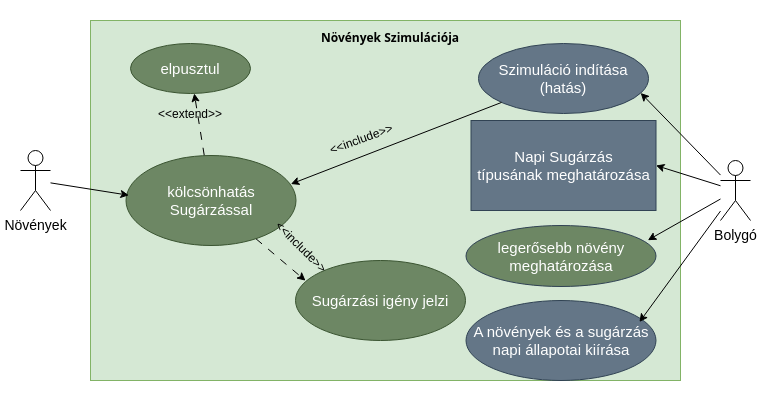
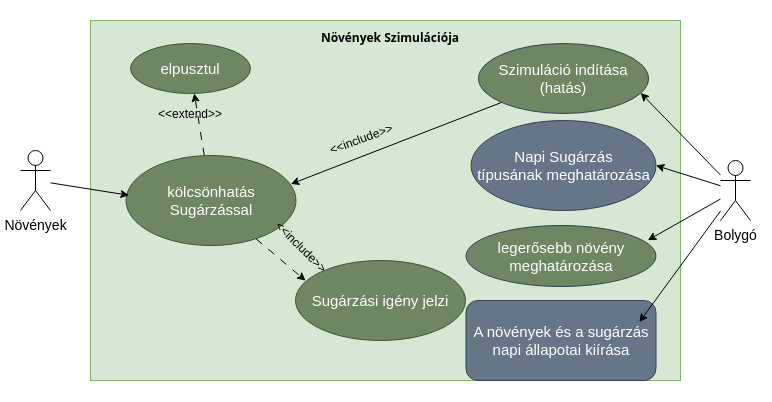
node "Szimuláció indítása (hatás)": fillcolor #647687 -> #6d8764
node "Napi Sugárzás típusának meghatározása": shape rectangle -> ellipse
node "A növények és a sugárzás napi állapotai kiírása": shape ellipse -> rounded rectangle
